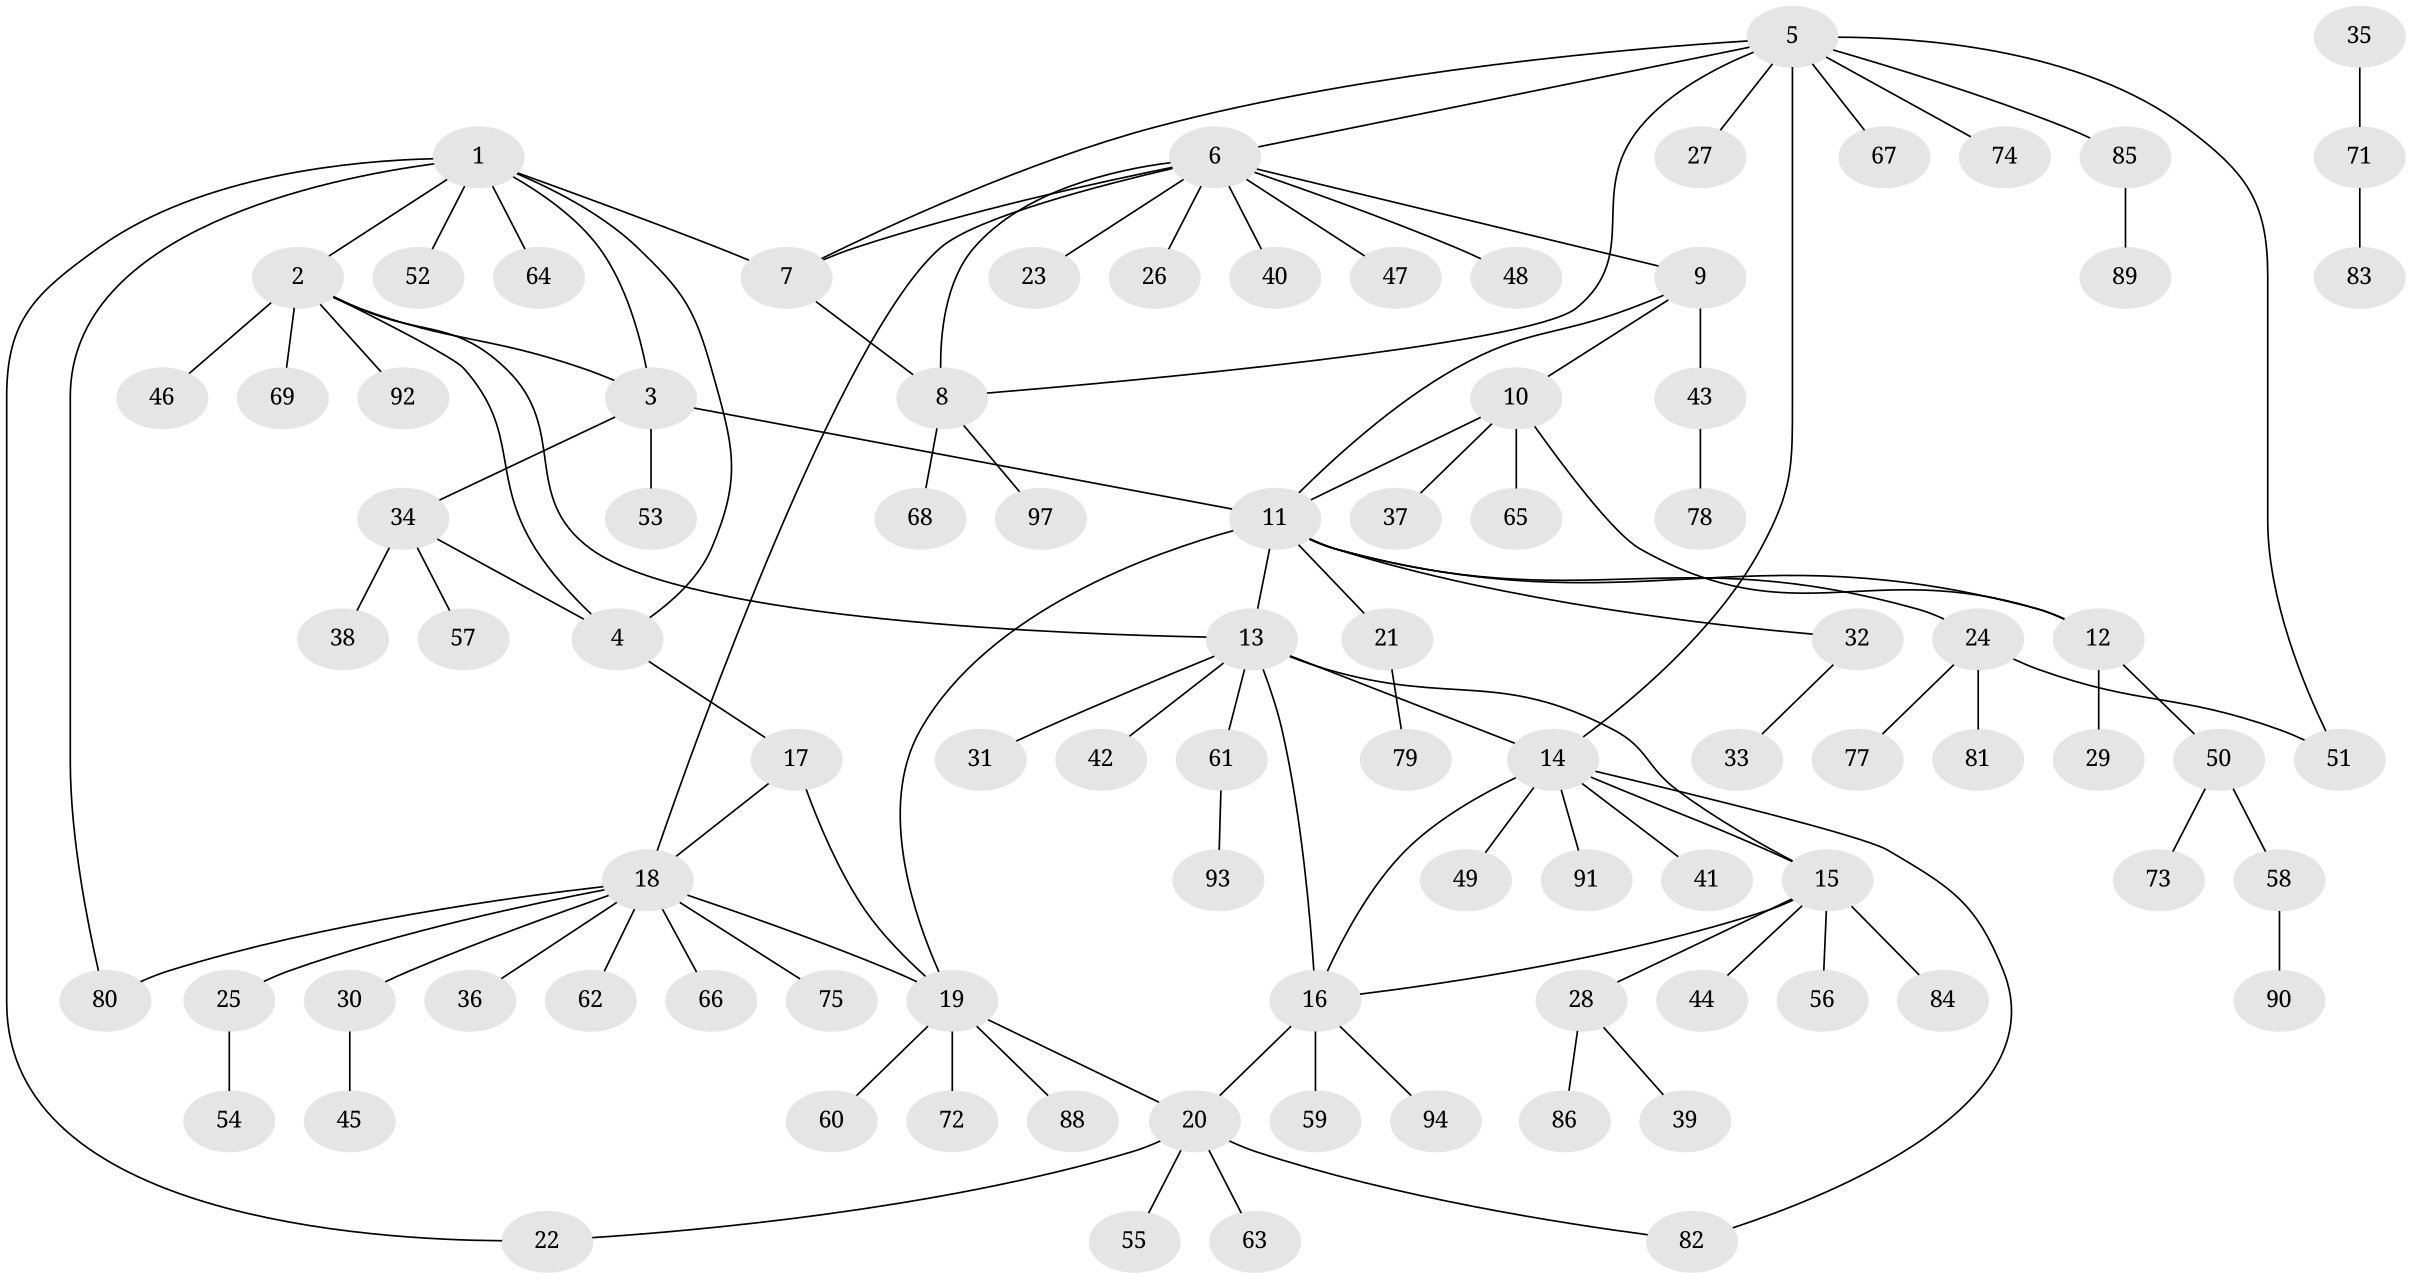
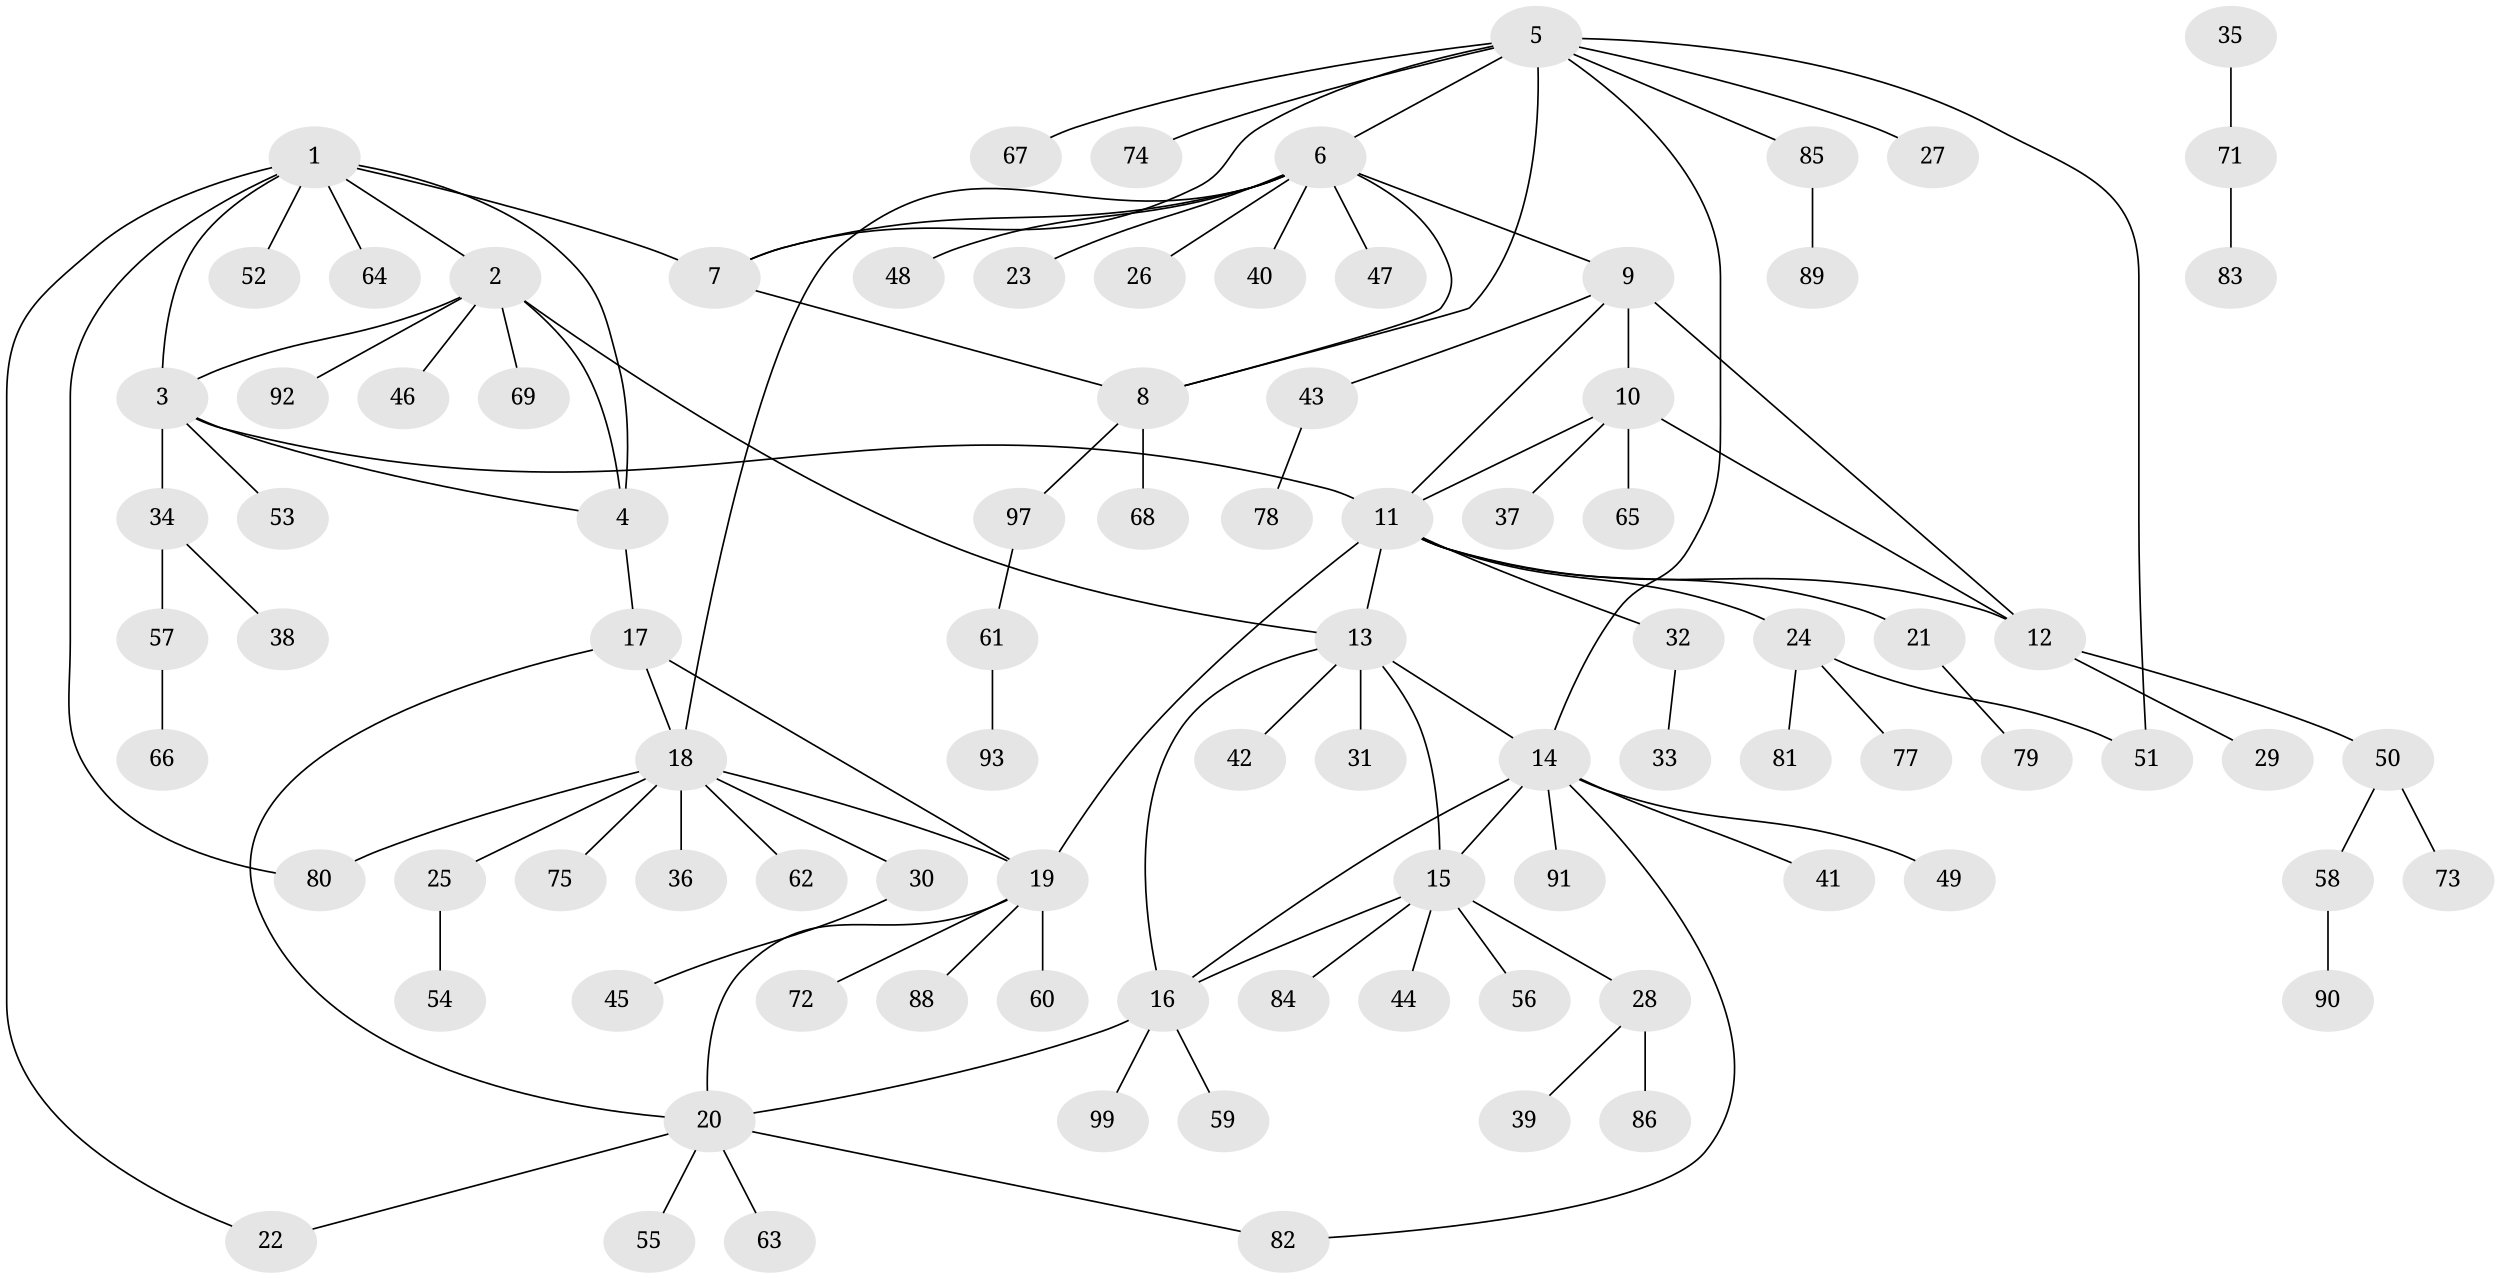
edge "9" -- "12": added
edge "34" -- "4": now "3" -- "4"
edge "13" -- "61": now "97" -- "61"
edge "17" -- "20": added
edge "18" -- "66": now "57" -- "66"
node "94": label "94" -> "99"
